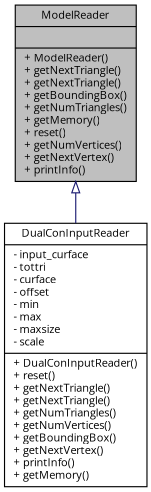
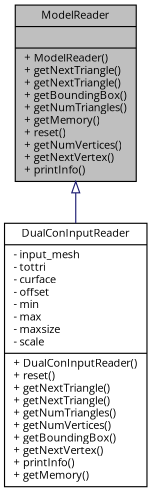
node "DualConInputReader": text "- input_curface" -> "- input_mesh"
